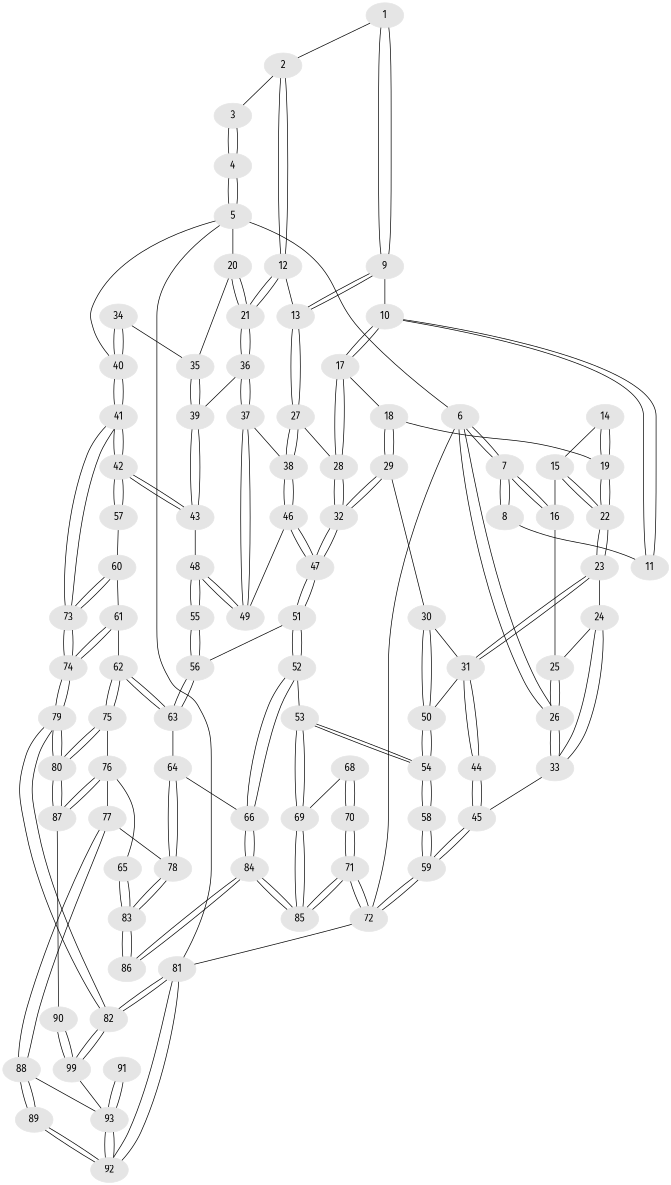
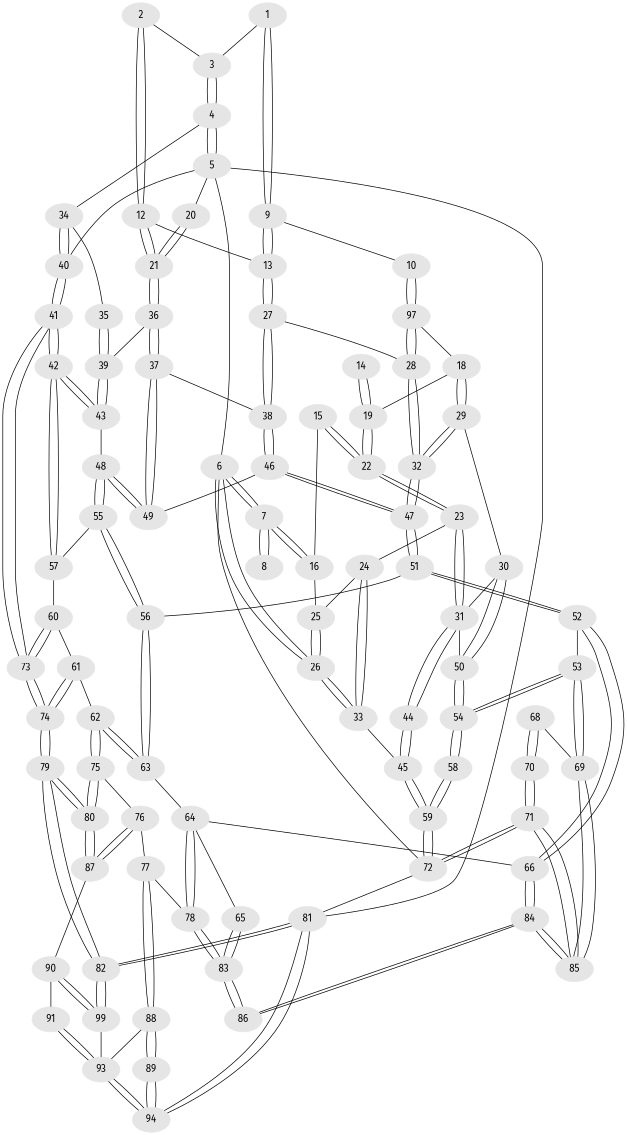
edge "1" -- "2": now "1" -- "3"
edge "4" -- "34": added
edge "20" -- "35": removed
node "17": label "17" -> "97"
edge "14" -- "15": removed
edge "55" -- "57": added
node "11": removed
edge "76" -- "65": now "64" -- "65"
edge "90" -- "91": added
node "92": label "92" -> "94"
